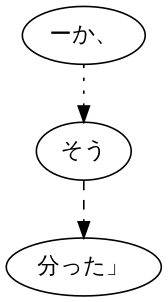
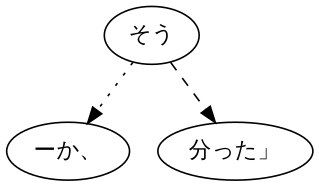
edge "ーか、" -> "そう": reversed
